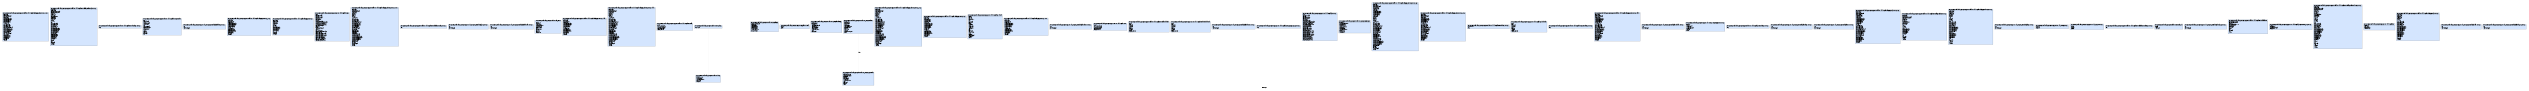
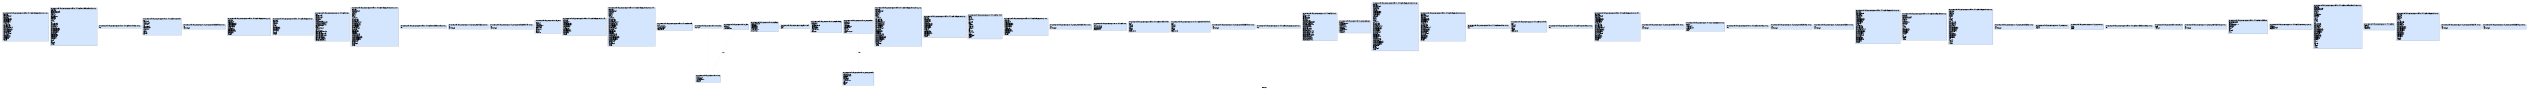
node "com.hack23.cia.model.internal.application.system.impl.Agency": added
